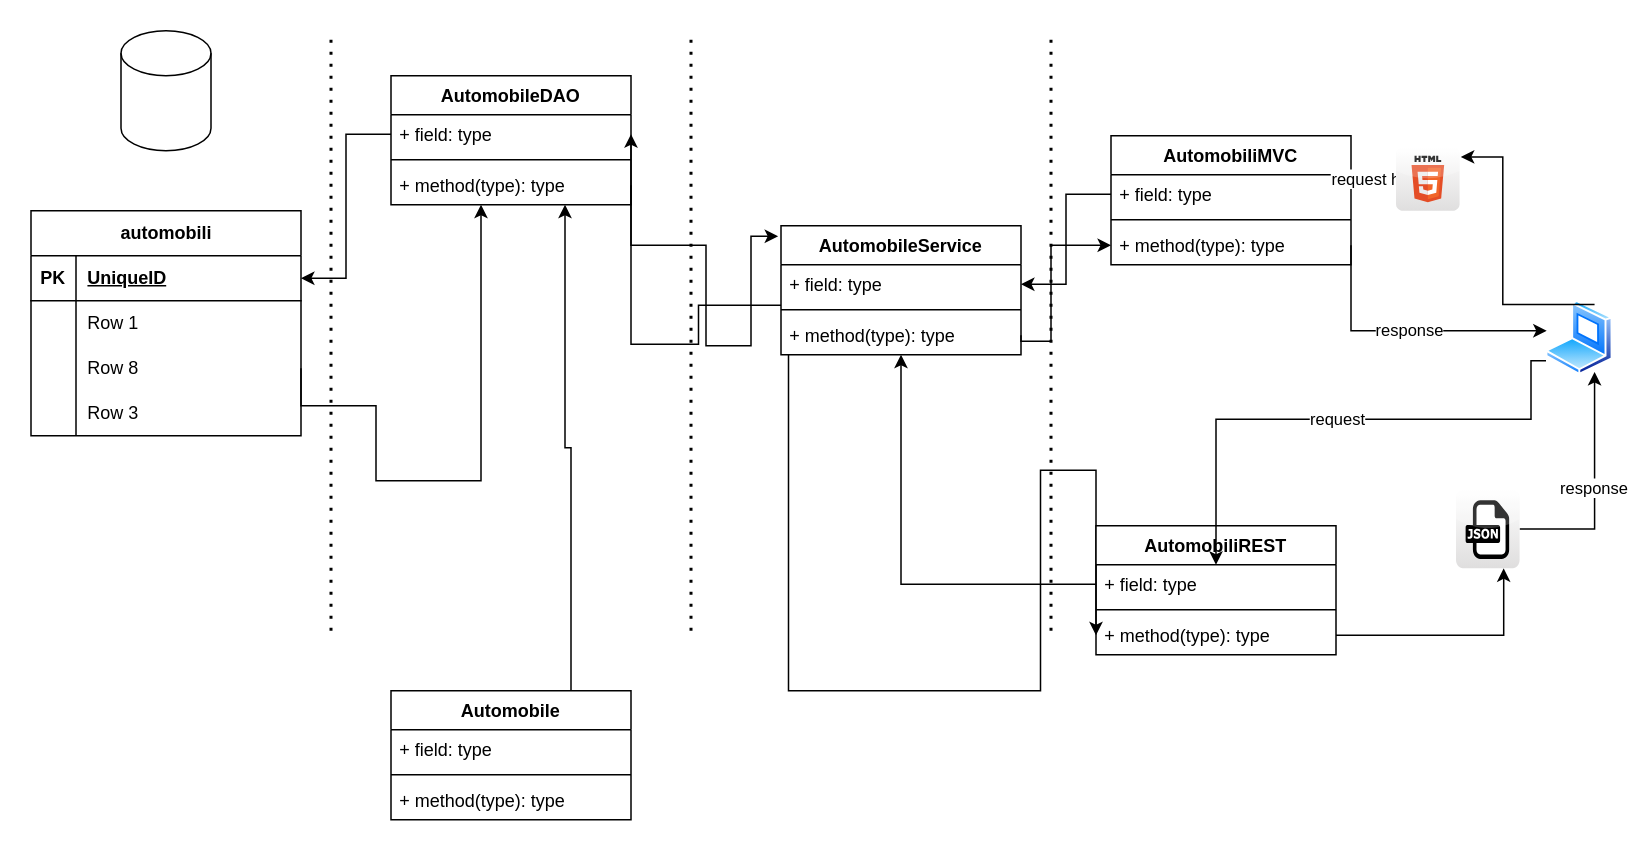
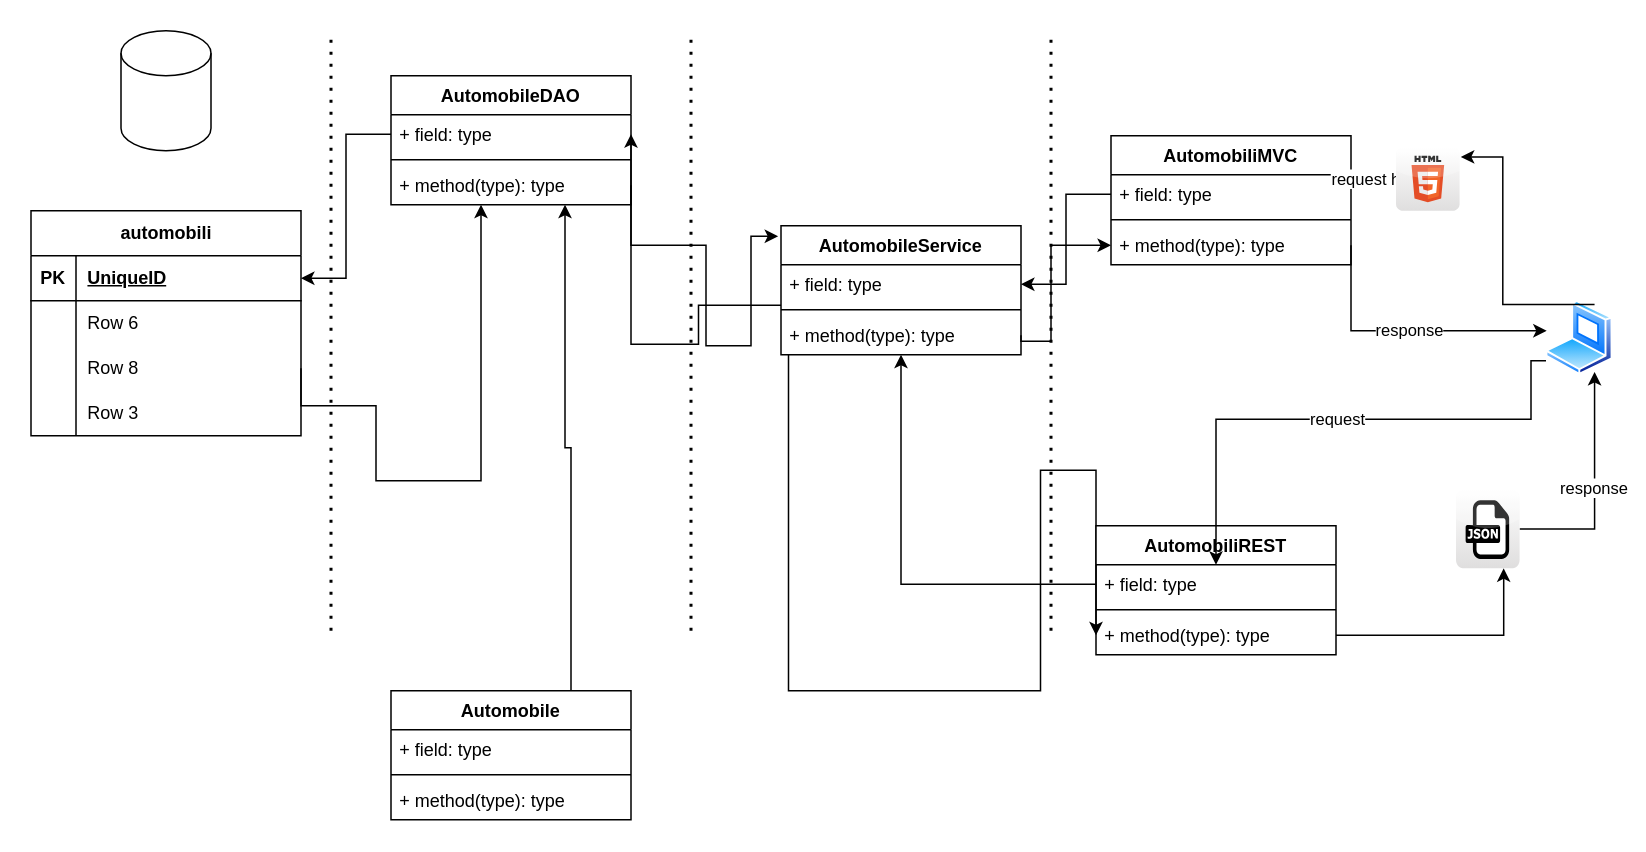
node "Row 1": label "Row 1" -> "Row 6"
